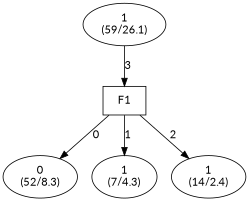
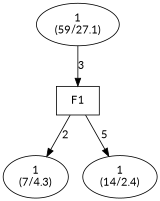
node "1 (59/26.1)": label "1 (59/26.1)" -> "1 (59/27.1)"
edge "F1" -> "1 (7/4.3)": label "1" -> "2"
edge "F1" -> "1 (14/2.4)": label "2" -> "5"
node "0 (52/8.3)": removed
